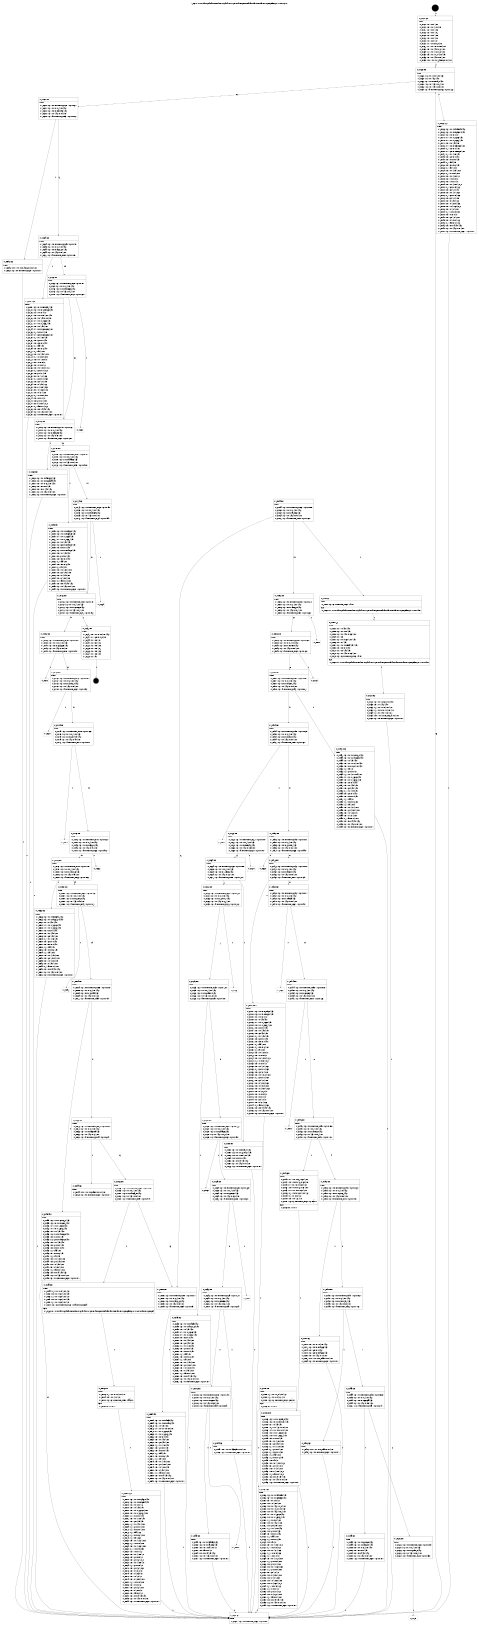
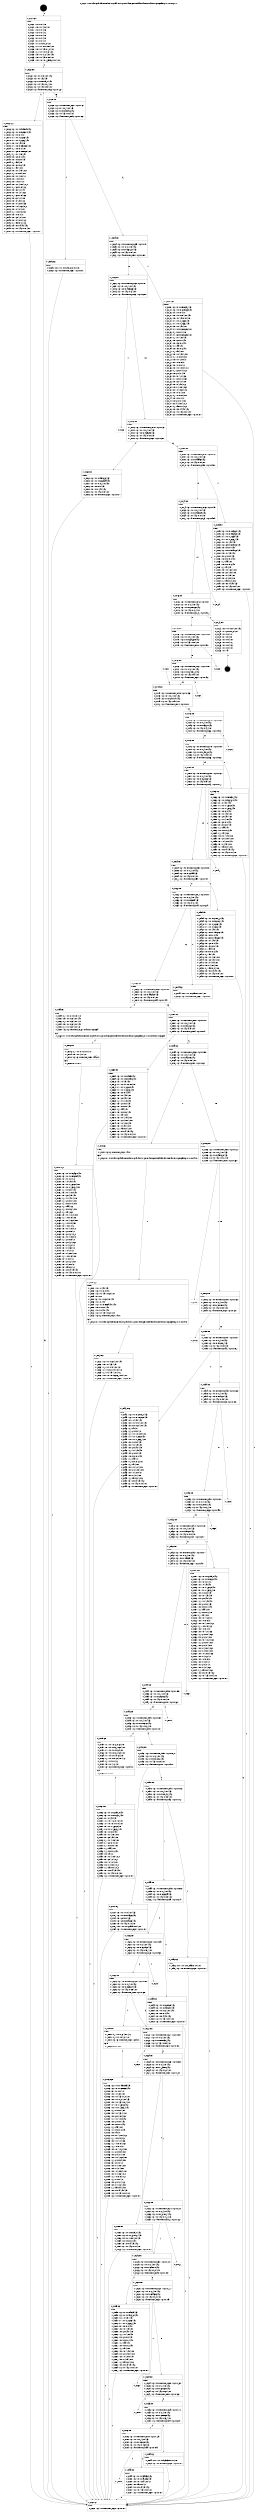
edge "0x4017be [28]" -> "0x40227f": reversed
edge "0x40189e [28]" -> "0x401882 [28]": reversed
node "0x401a26 [28]": added
